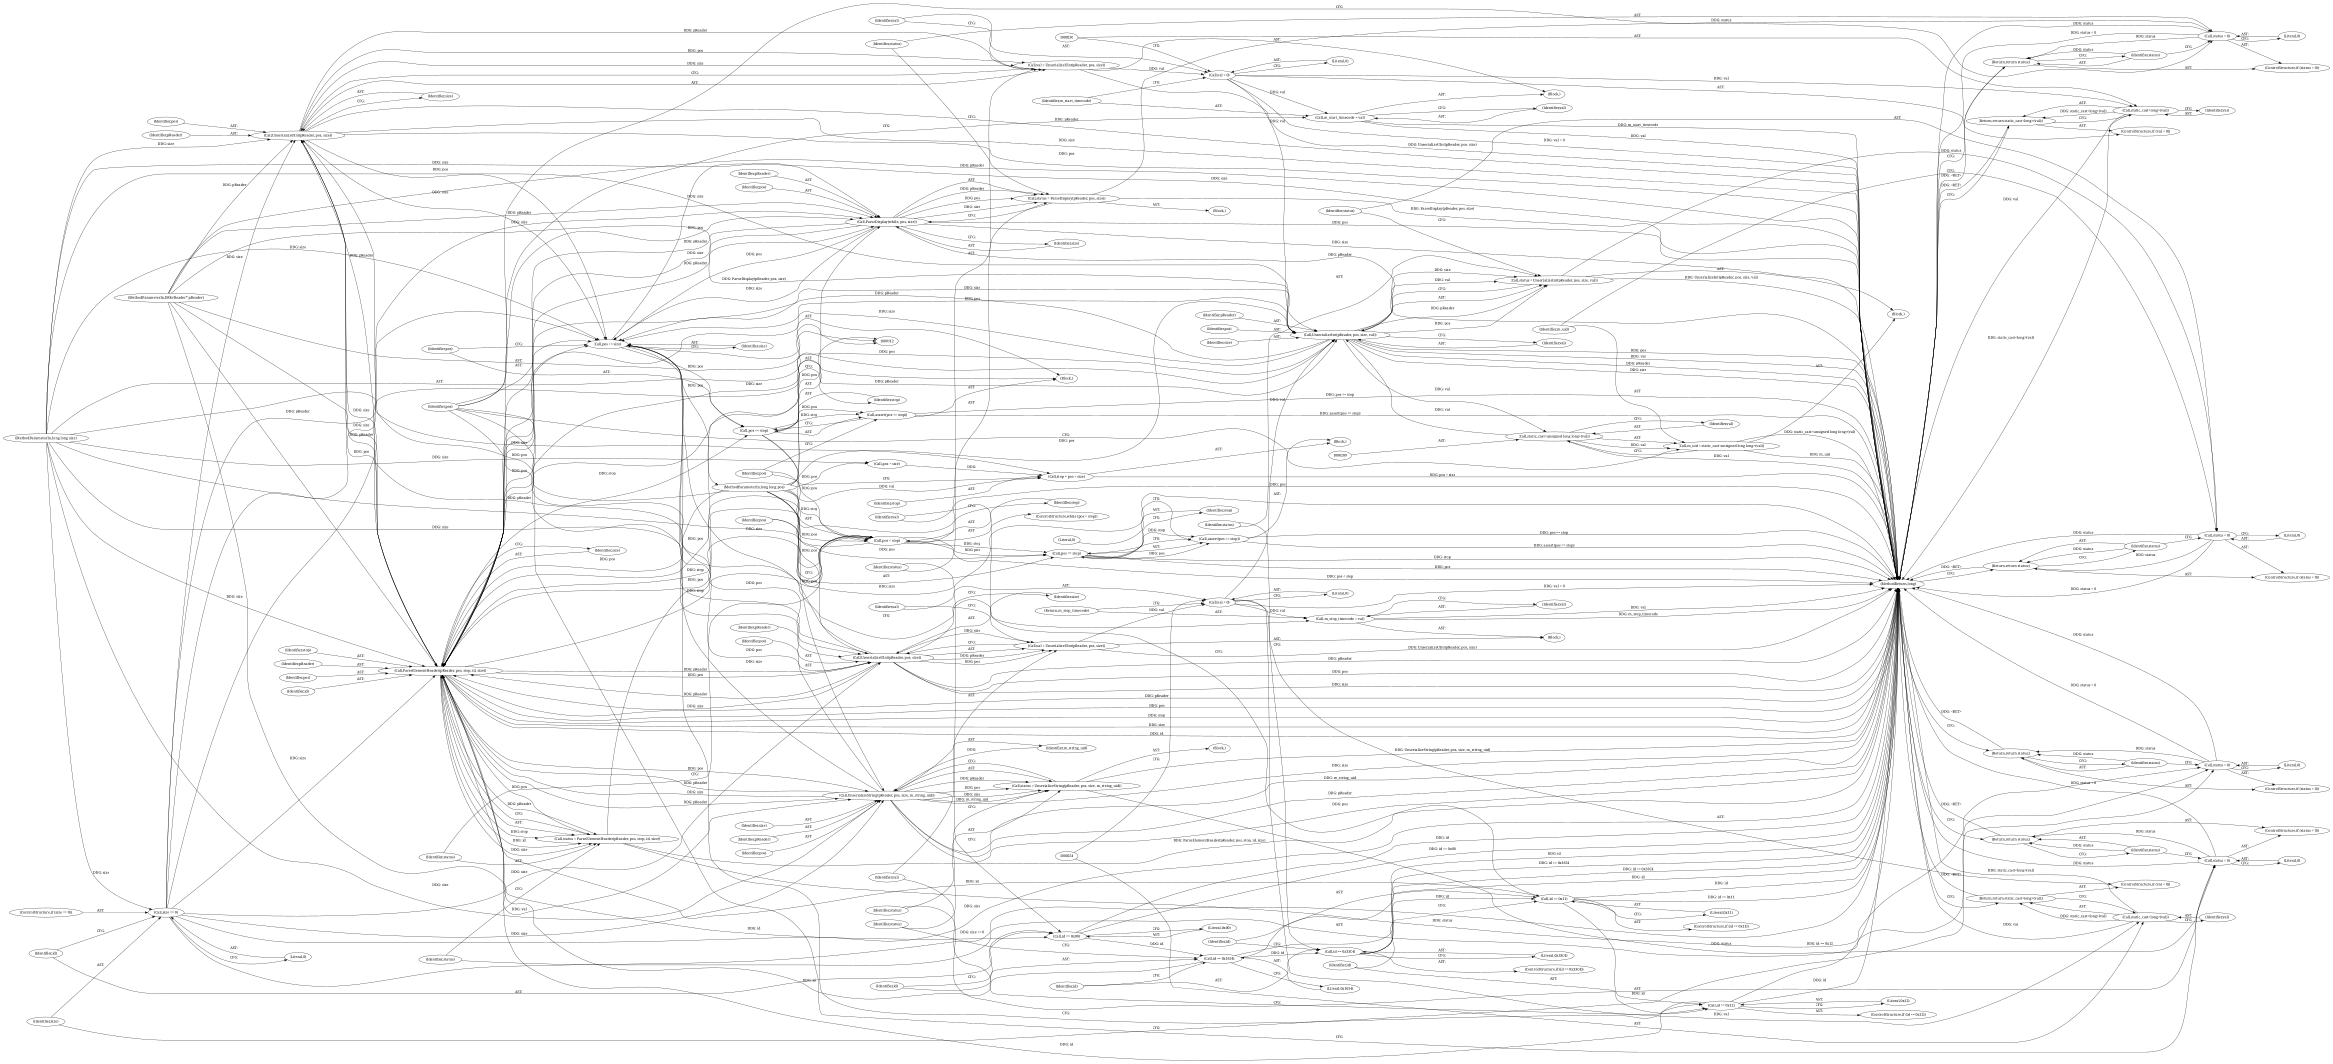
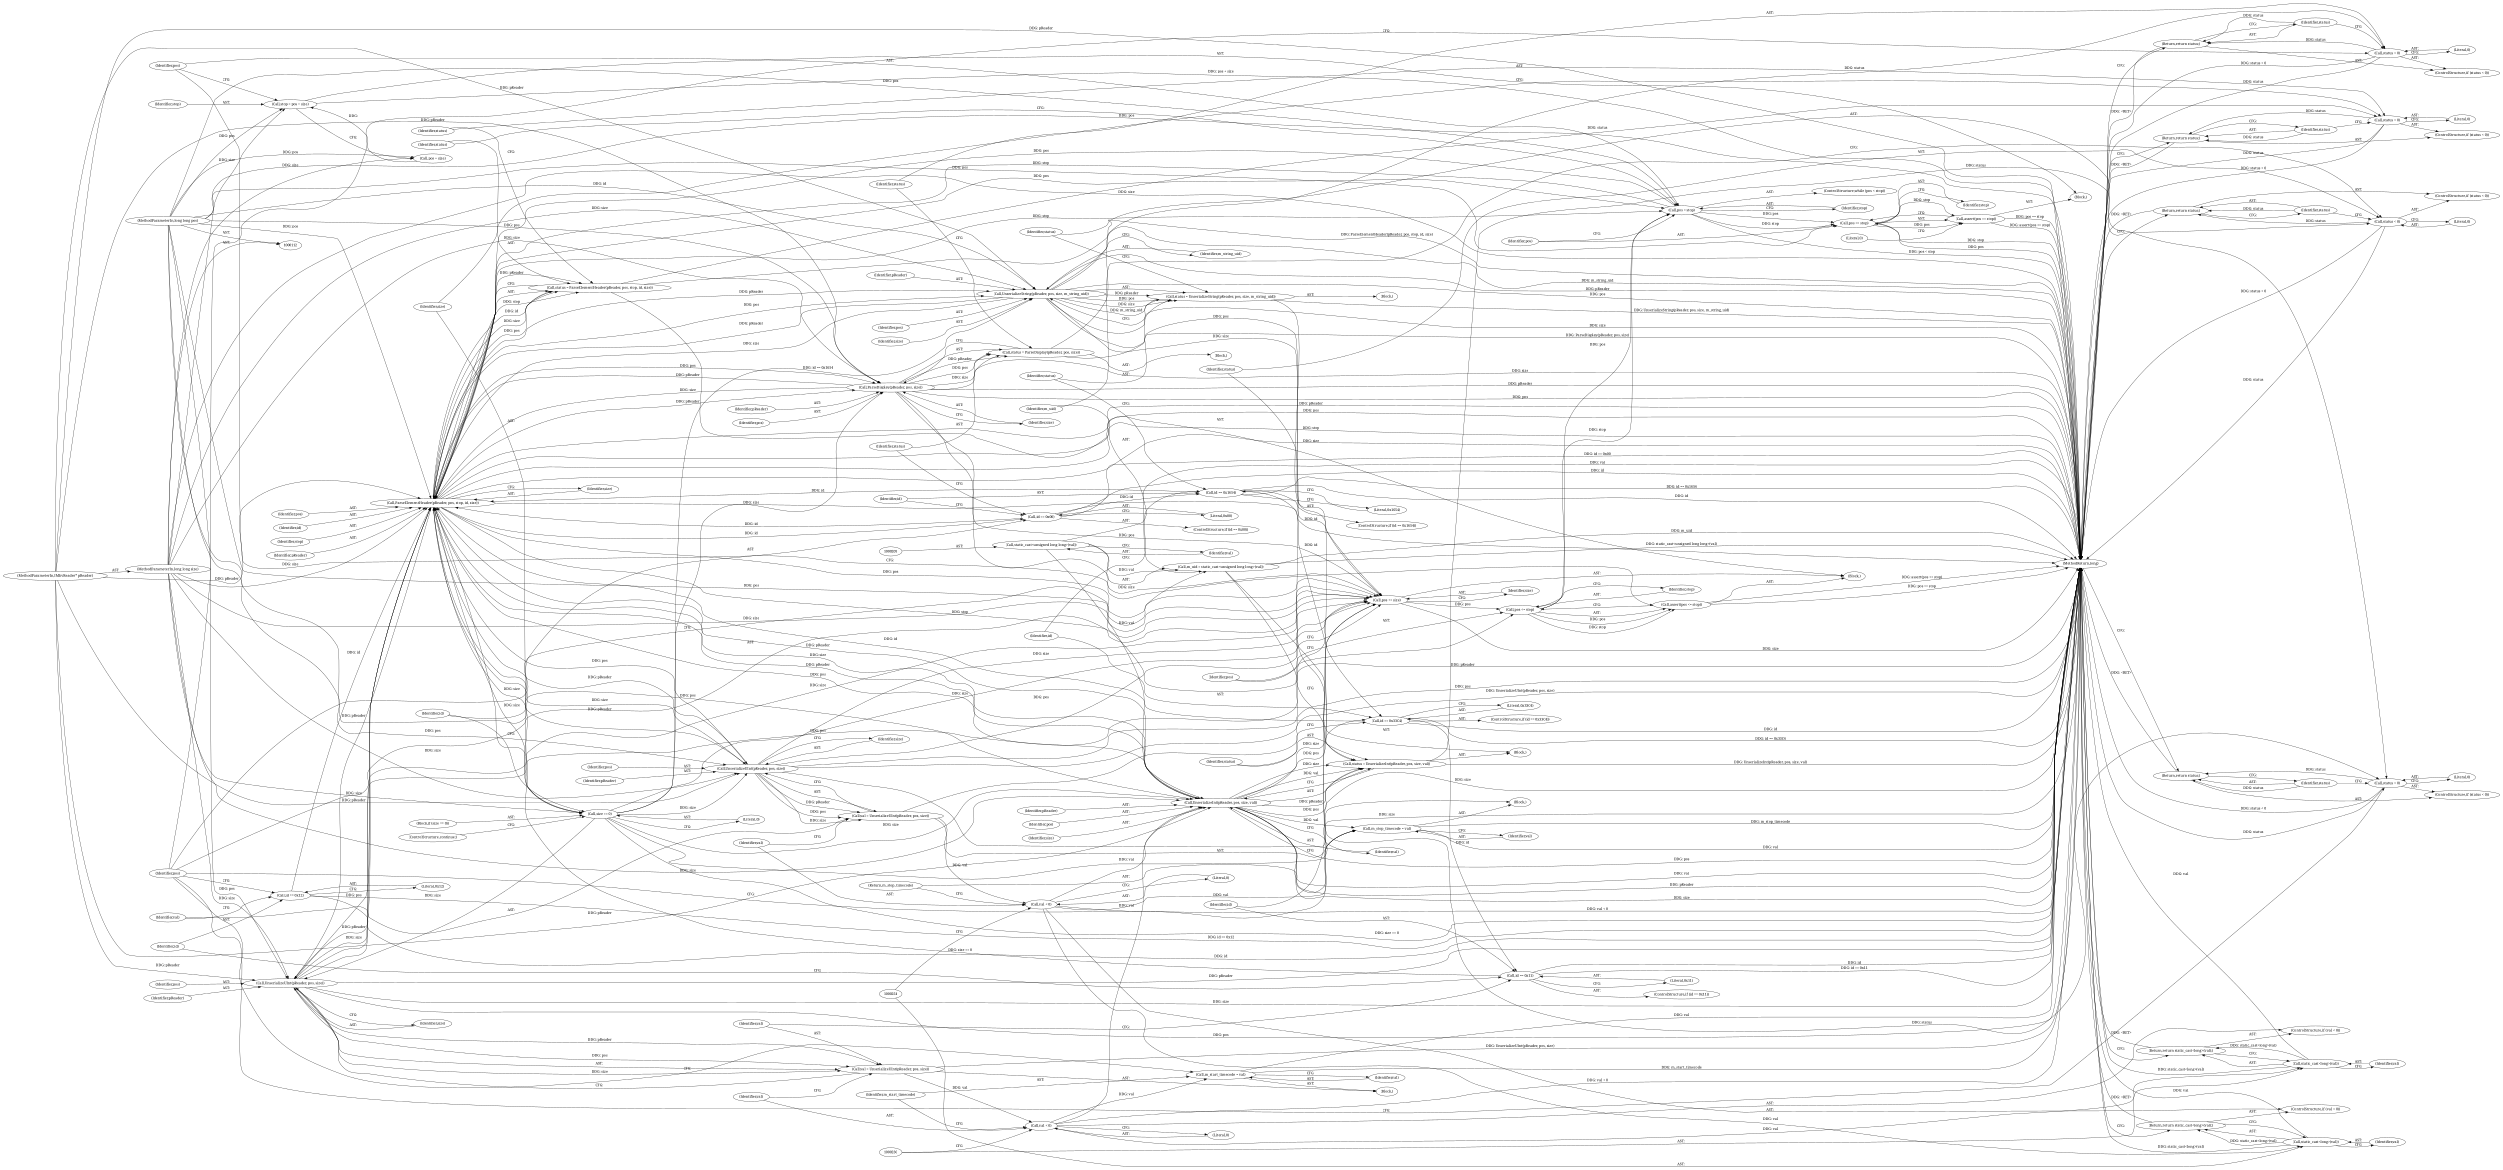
edge "(Call,stop = pos + size)" -> "(Call,pos + size)": added, label "CFG:"
node "(Call,ParseDisplay(while, pos, size))": label "(Call,ParseDisplay(while, pos, size))" -> "(Call,ParseDisplay(pReader, pos, size))"
edge "(MethodParameterIn,IMkvReader* pReader)" -> "(Call,UnserializeInt(pReader, pos, size, val))": label "DDG: ParseDisplay(pReader, pos, size)" -> "DDG: pReader"
edge "(MethodParameterIn,IMkvReader* pReader)" -> "1000112": now "(MethodParameterIn,IMkvReader* pReader)" -> "(MethodParameterIn,long long size)"
edge "(Call,pos += size)" -> "(MethodParameterIn,long long pos)": reversed
edge "(Call,UnserializeInt(pReader, pos, size, val))" -> "(Call,static_cast<unsigned long long>(val))": now "(Call,UnserializeInt(pReader, pos, size, val))" -> "(Call,m_stop_timecode = val)"
edge "(Call,m_uid = static_cast<unsigned long long>(val))" -> "(Call,static_cast<unsigned long long>(val))": now "(Call,m_uid = static_cast<unsigned long long>(val))" -> "(Call,status = UnserializeInt(pReader, pos, size, val))"
edge "(MethodParameterIn,long long pos)" -> "(Call,stop = pos + size)": label "DDG: val" -> "DDG: pos"
edge "(Call,id == 0x00)" -> "(Call,ParseElementHeader(pReader, pos, stop, id, size))": added, label "DDG: id"
node "(ControlStructure,if (id == 0x1654))": added
node "(ControlStructure,if (id == 0x00))": added
edge "(MethodParameterIn,long long pos)" -> "(Call,UnserializeString(pReader, pos, size, m_string_uid))": label "DDG: pos" -> "DDG: id"
edge "(Call,id == 0x33C4)" -> "(Call,ParseElementHeader(pReader, pos, stop, id, size))": added, label "DDG: id"
edge "(Call,ParseElementHeader(pReader, pos, stop, id, size))" -> "(Call,size == 0)": added, label "DDG: size"
edge "(Call,UnserializeString(pReader, pos, size, m_string_uid))" -> "(Identifier,m_string_uid)": label "AST: " -> "CFG: "
edge "(Identifier,m_string_uid)" -> "(Call,UnserializeString(pReader, pos, size, m_string_uid))": label "DDG: " -> "AST: "
node "(ControlStructure,continue;)": added
edge "(Call,id == 0x11)" -> "(Call,ParseElementHeader(pReader, pos, stop, id, size))": label "DDG: id" -> "DDG: size == 0"
edge "(MethodParameterIn,IMkvReader* pReader)" -> "(Call,UnserializeString(pReader, pos, size, m_string_uid))": label "DDG: val" -> "DDG: pReader"
node "(ControlStructure,if (size == 0))": label "(ControlStructure,if (size == 0))" -> "(Block,if (size == 0))"
edge "(Call,size == 0)" -> "(Call,UnserializeString(pReader, pos, size, m_string_uid))": label "DDG: size" -> "DDG: id == 0x1654"
edge "(Literal,0x1654)" -> "(Call,id == 0x1654)": label "AST: " -> "CFG: "
edge "(Call,id == 0x11)" -> "(Call,id == 0x12)": removed, label "DDG: id"
node "(ControlStructure,if (id == 0x12))": removed
